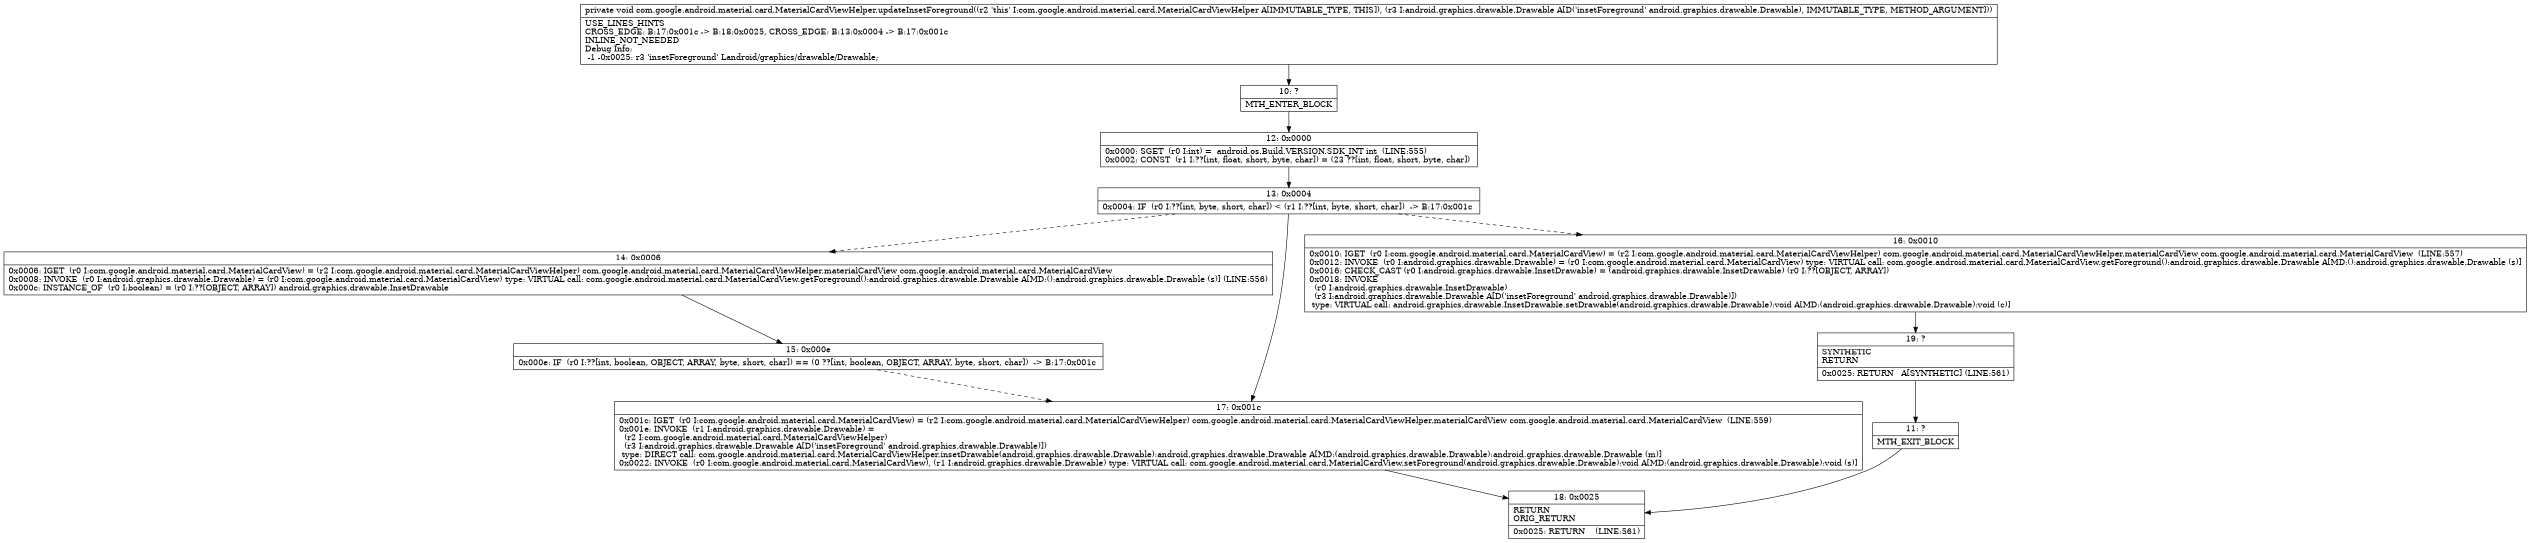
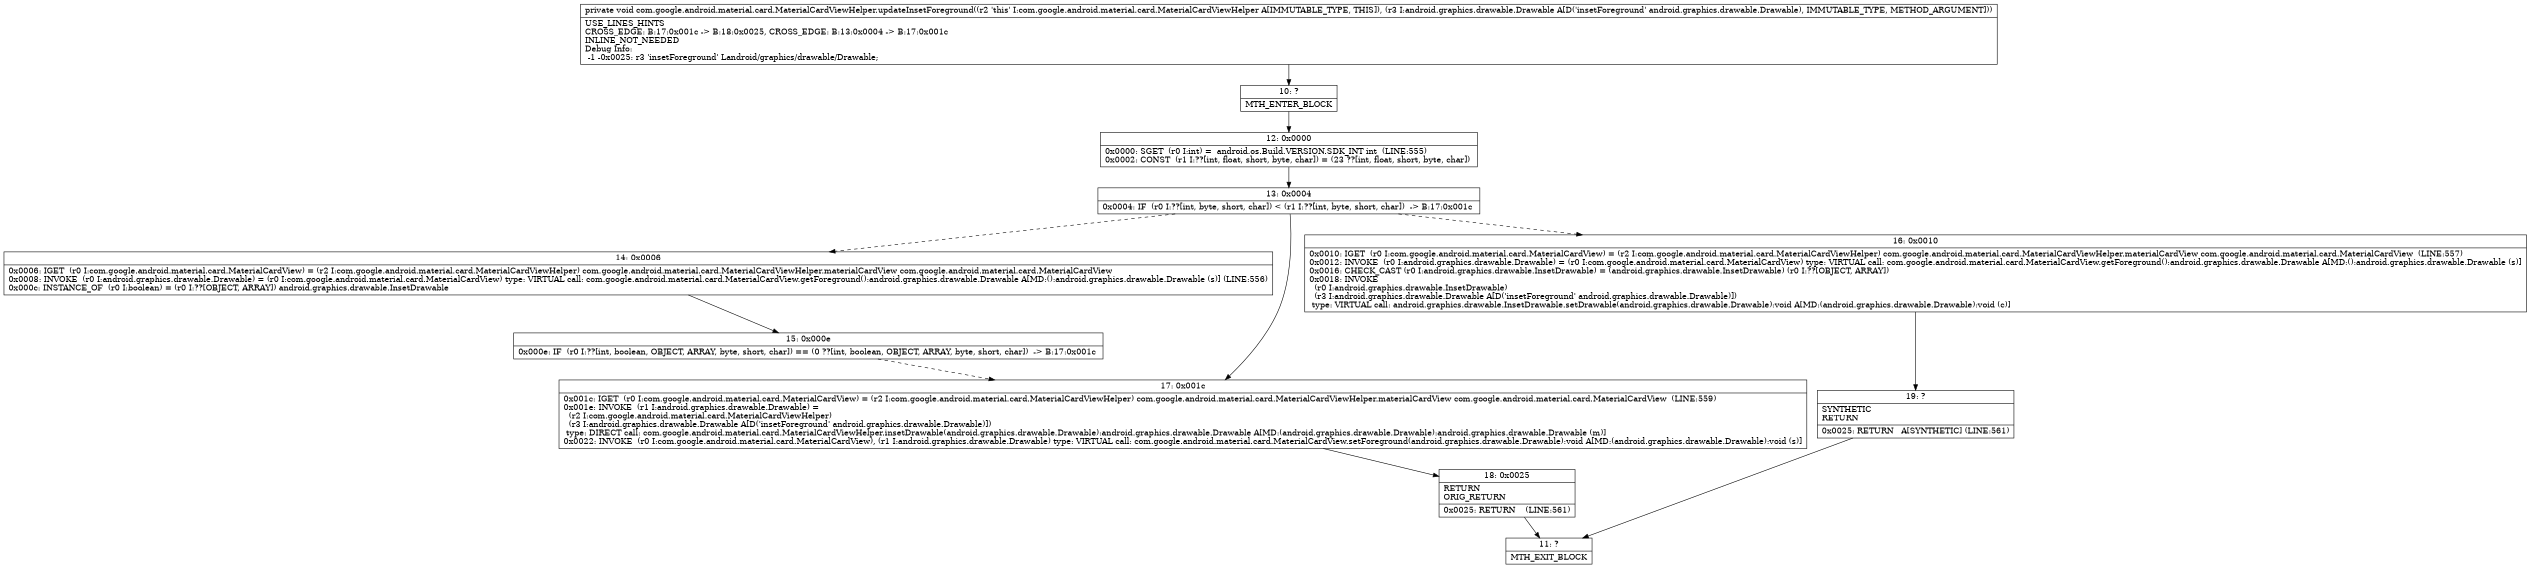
edge "11: ?" -> "18: 0x0025": reversed
